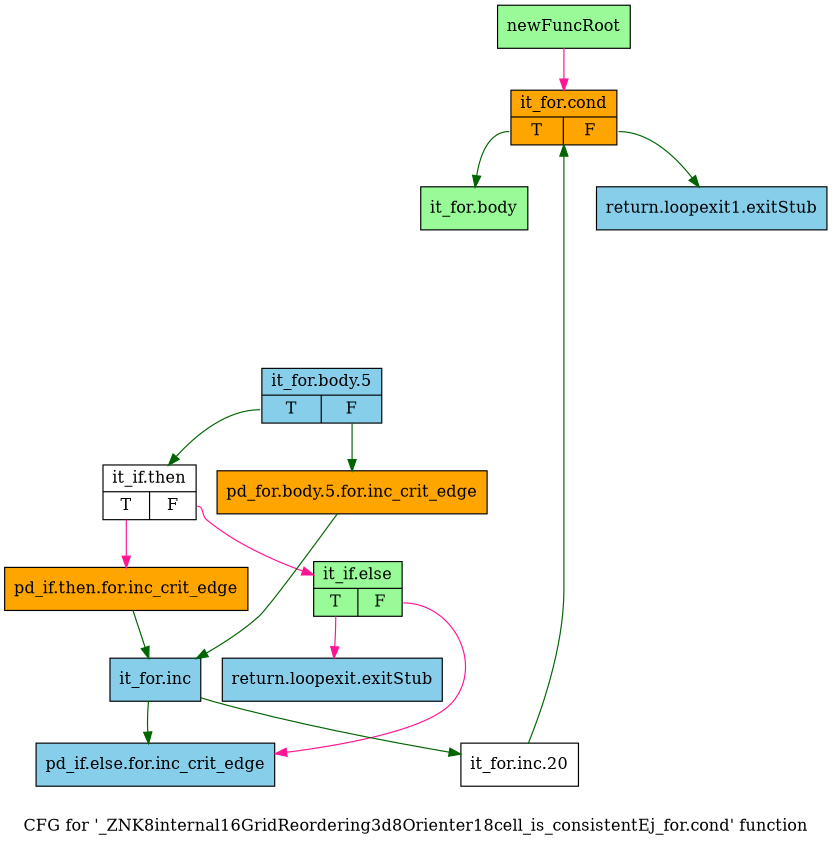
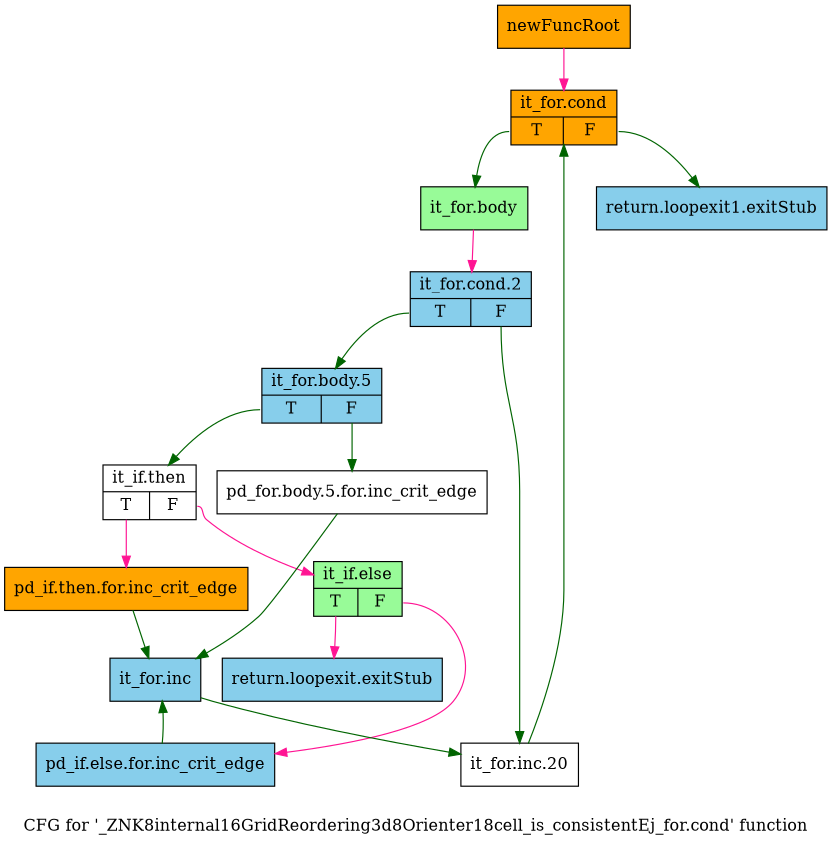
node "newFuncRoot": fillcolor palegreen -> orange
node "it_for.cond.2": added
node "pd_for.body.5.for.inc_crit_edge": fillcolor orange -> white
edge "it_for.inc" -> "pd_if.else.for.inc_crit_edge": reversed
